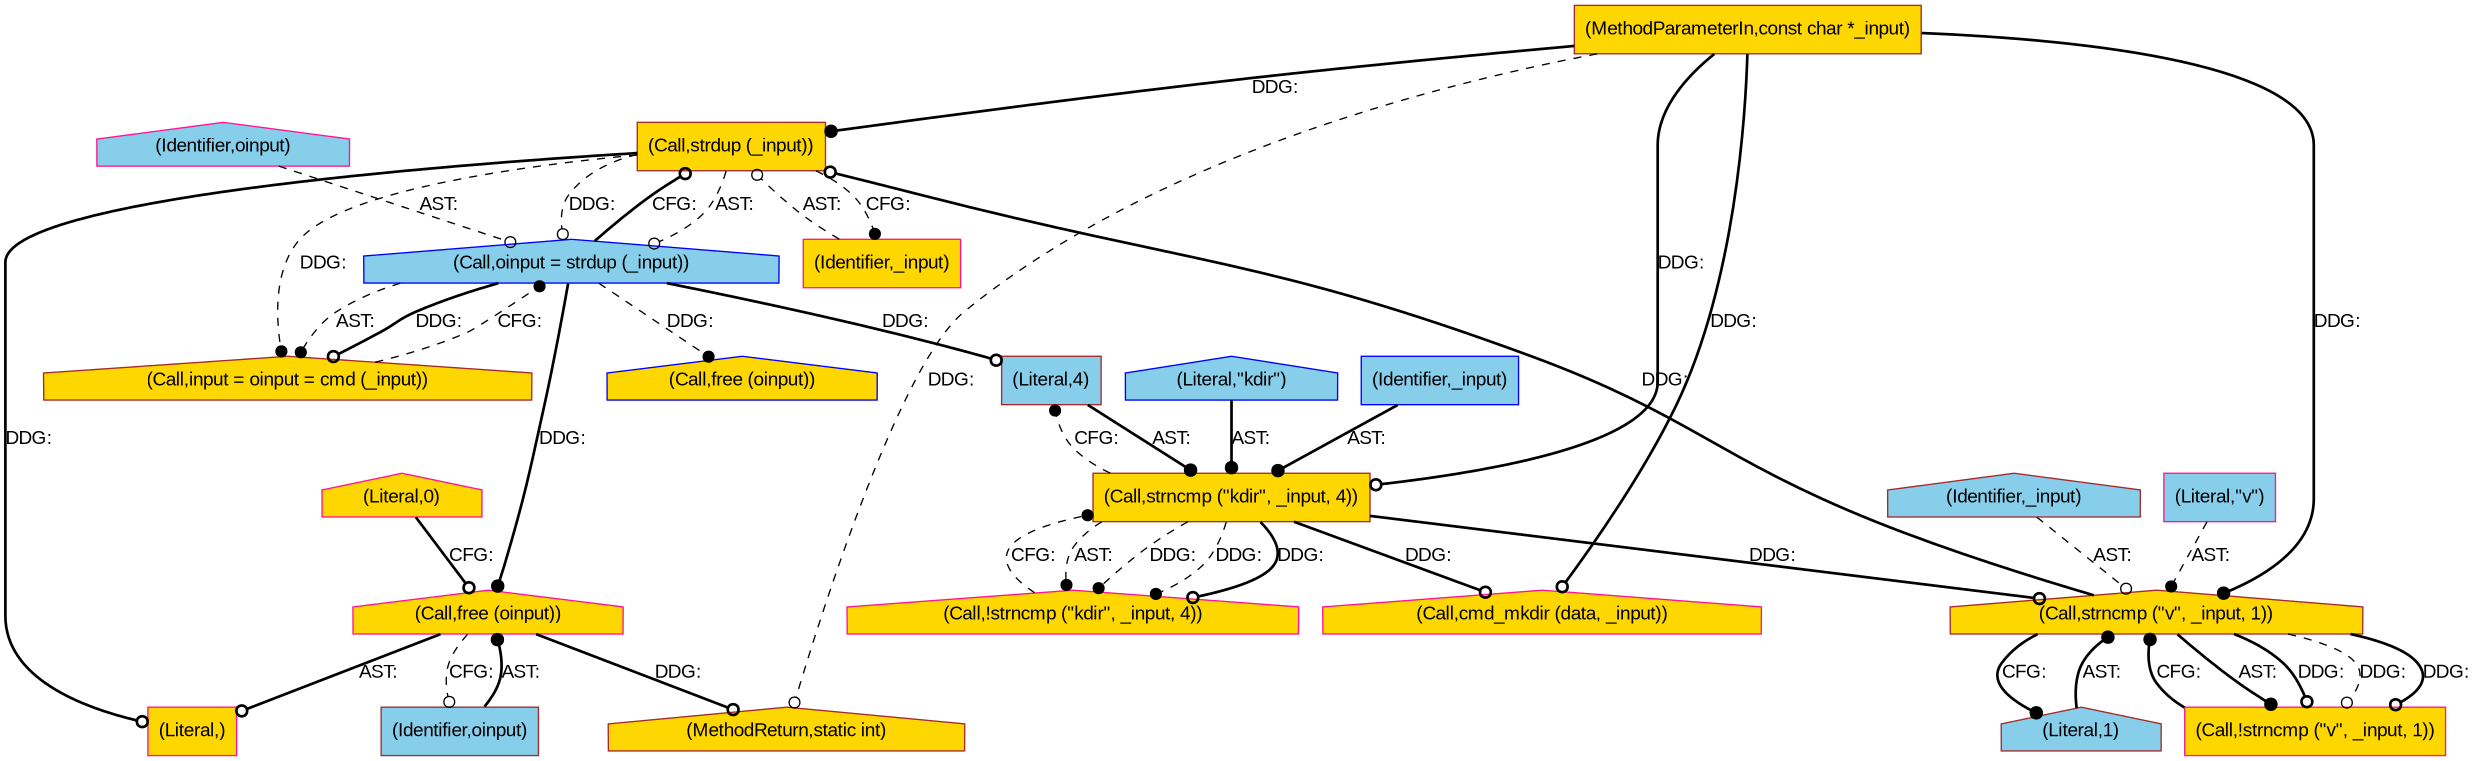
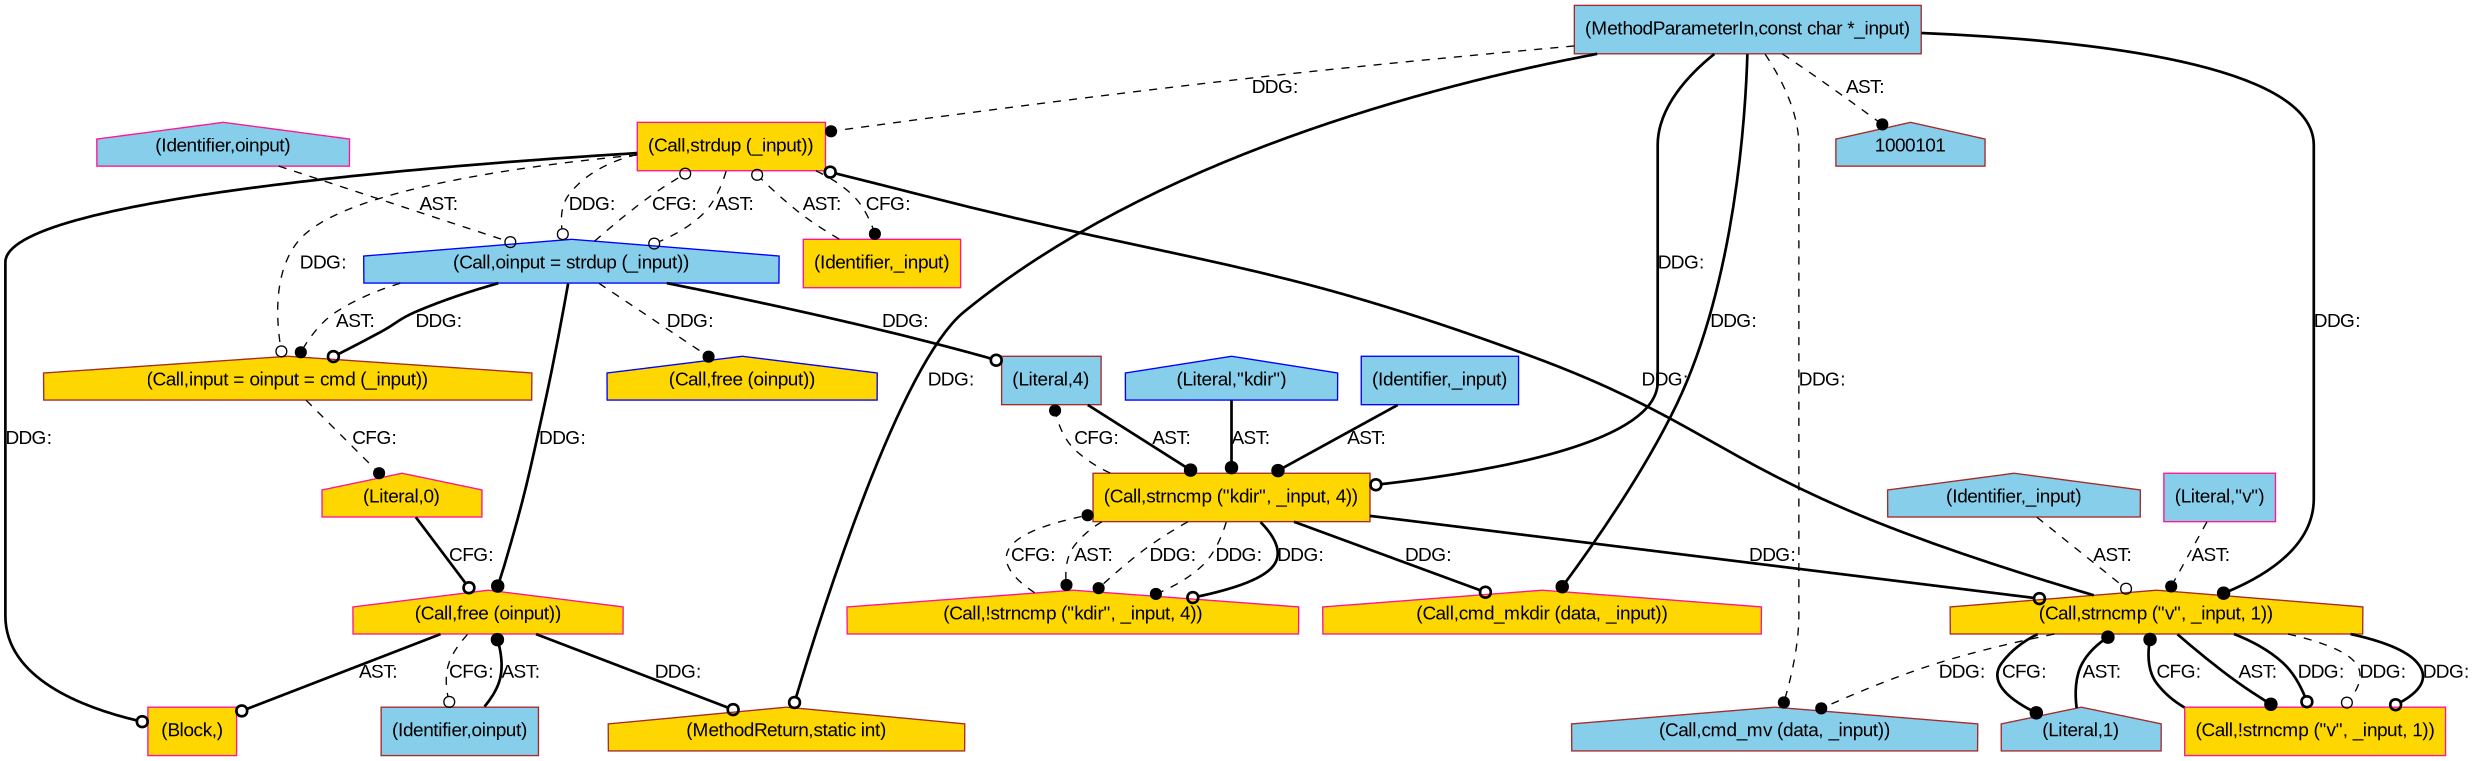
node "(MethodParameterIn,const char *_input)": fillcolor gold -> skyblue
edge "(MethodParameterIn,const char *_input)" -> "(Call,strdup (_input))": style bold -> dashed
node "(Call,strdup (_input))": color brown -> deeppink
node "1000101": added
edge "(Call,strdup (_input))" -> "(Call,input = oinput = cmd (_input))": arrowhead dot -> odot
edge "(Call,oinput = strdup (_input))" -> "(Call,strdup (_input))": style bold -> dashed
edge "(MethodParameterIn,const char *_input)" -> "(MethodReturn,static int)": style dashed -> bold
edge "(MethodParameterIn,const char *_input)" -> "(Call,cmd_mkdir (data, _input))": arrowhead odot -> dot
edge "(Call,input = oinput = cmd (_input))" -> "(Call,oinput = strdup (_input))": now "(Call,input = oinput = cmd (_input))" -> "(Literal,0)"
node "(Literal,)": label "(Literal,)" -> "(Block,)"
node "(Call,cmd_mv (data, _input))": added
